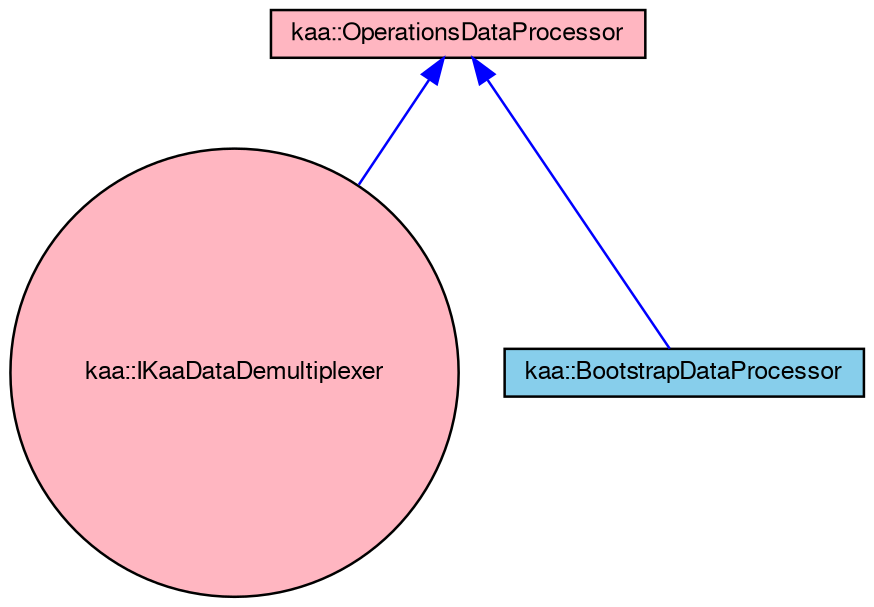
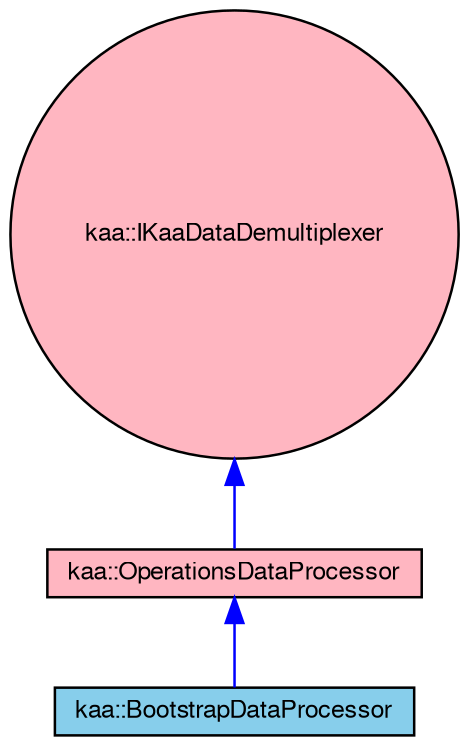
edge "kaa::IKaaDataDemultiplexer" -> "kaa::OperationsDataProcessor": reversed
